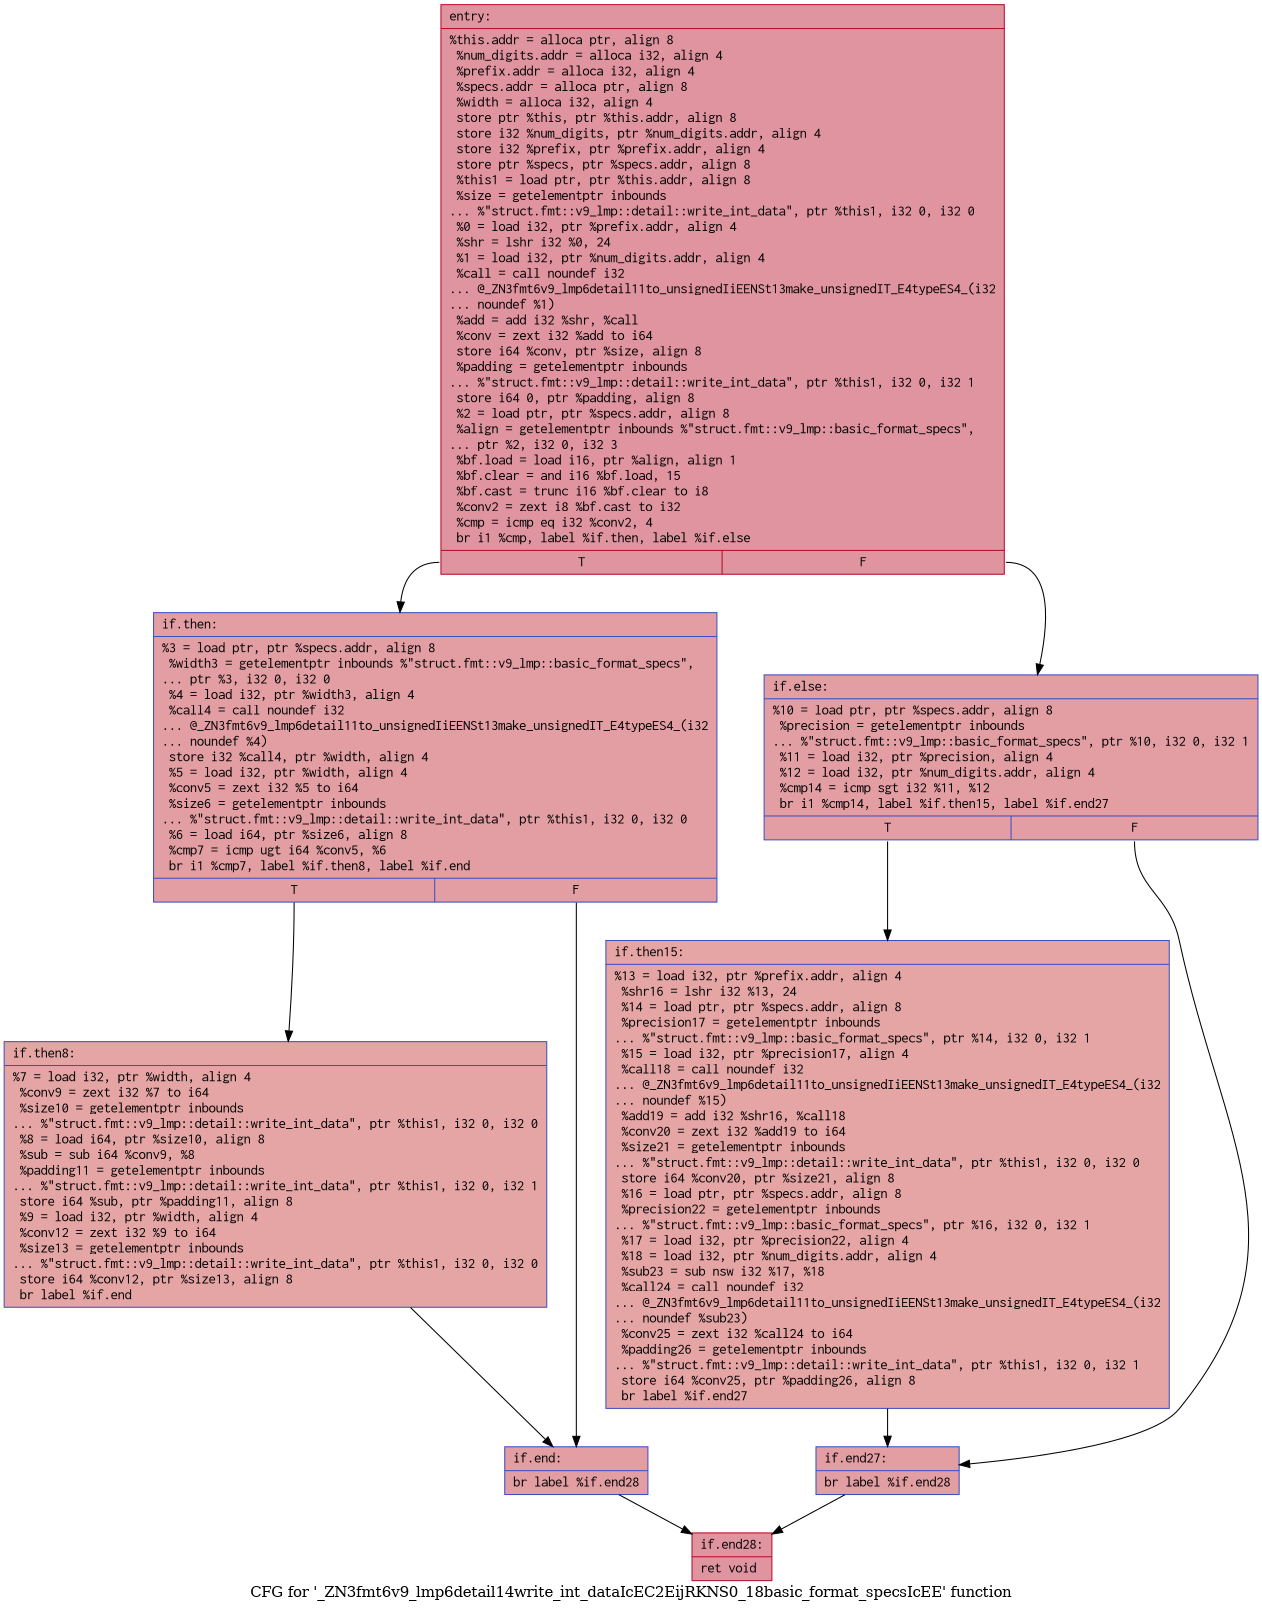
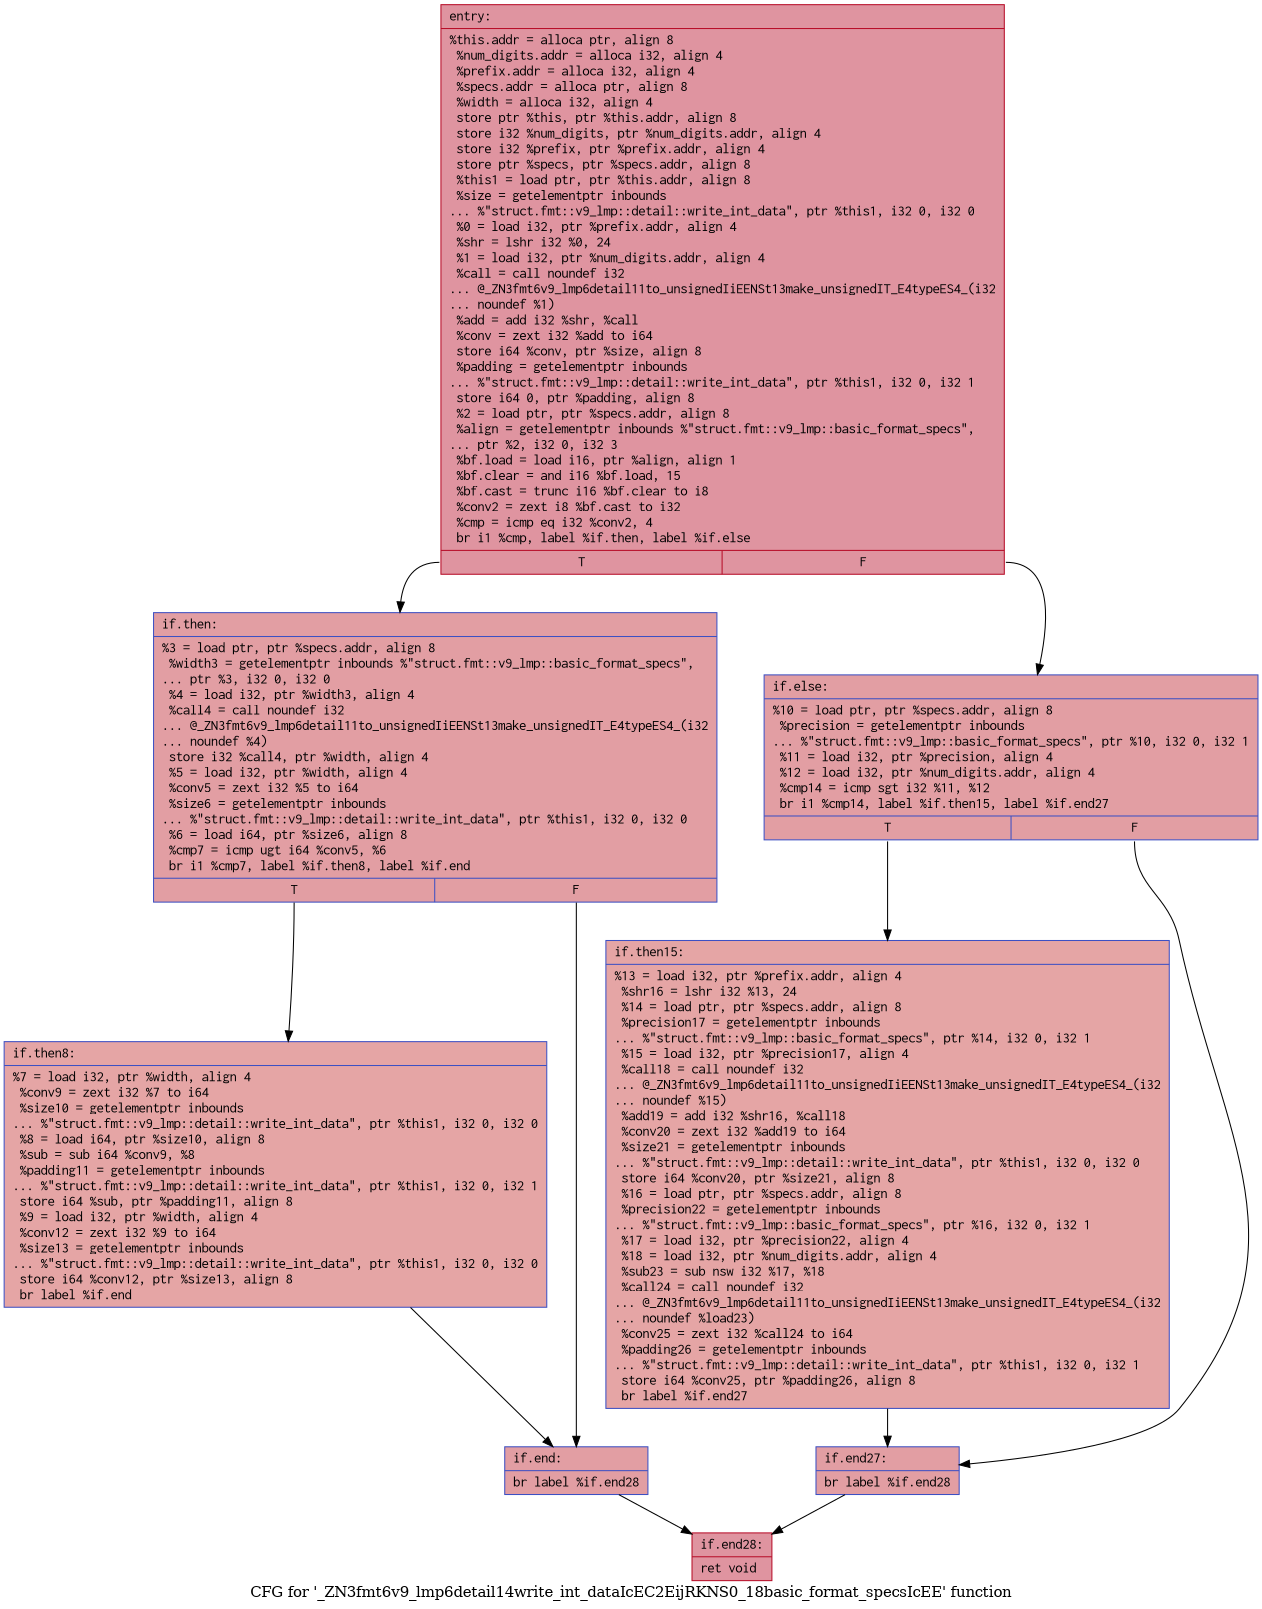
node "if.then15:": text "... noundef %sub23)" -> "... noundef %load23)"
